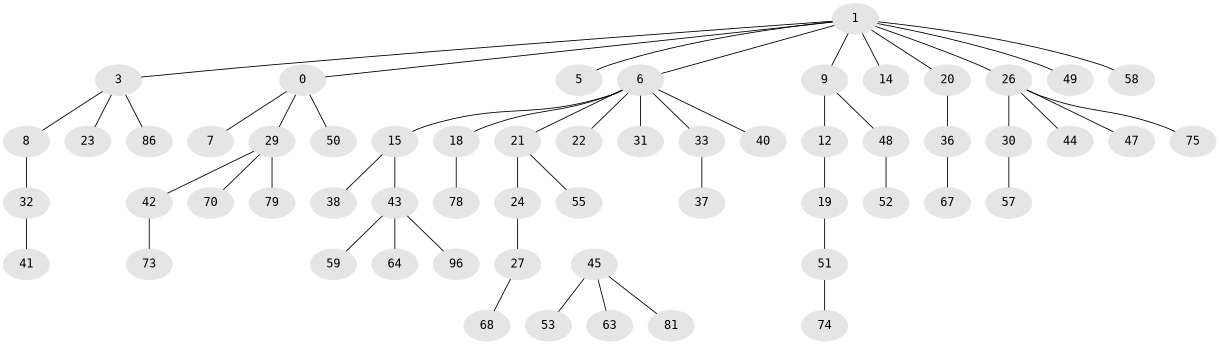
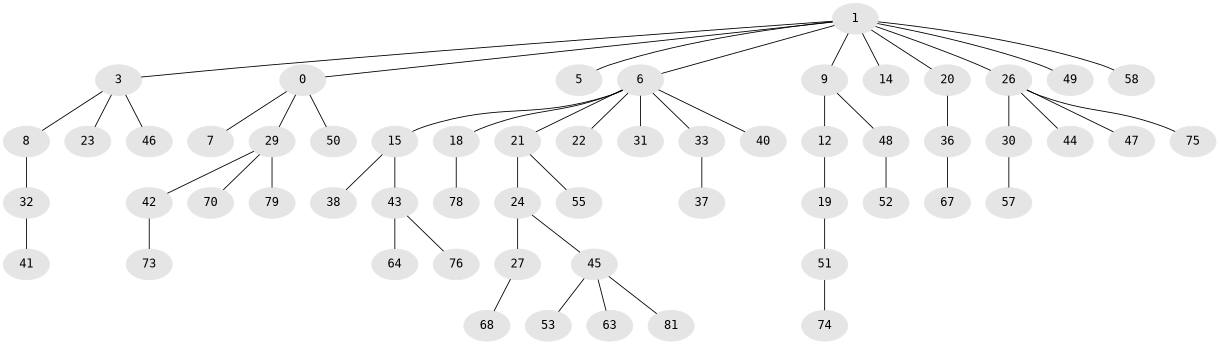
node "86": label "86" -> "46"
edge "24" -- "45": added
node "59": removed
node "96": label "96" -> "76"
